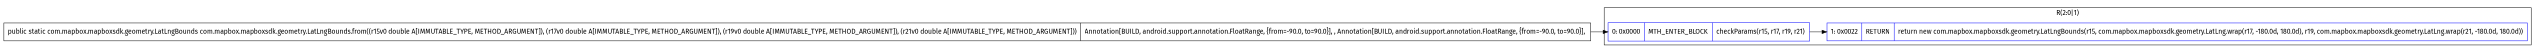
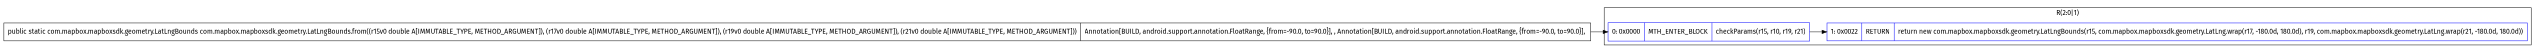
node "0: 0x0000": text "checkParams(r15, r17, r19, r21)" -> "checkParams(r15, r10, r19, r21)"
